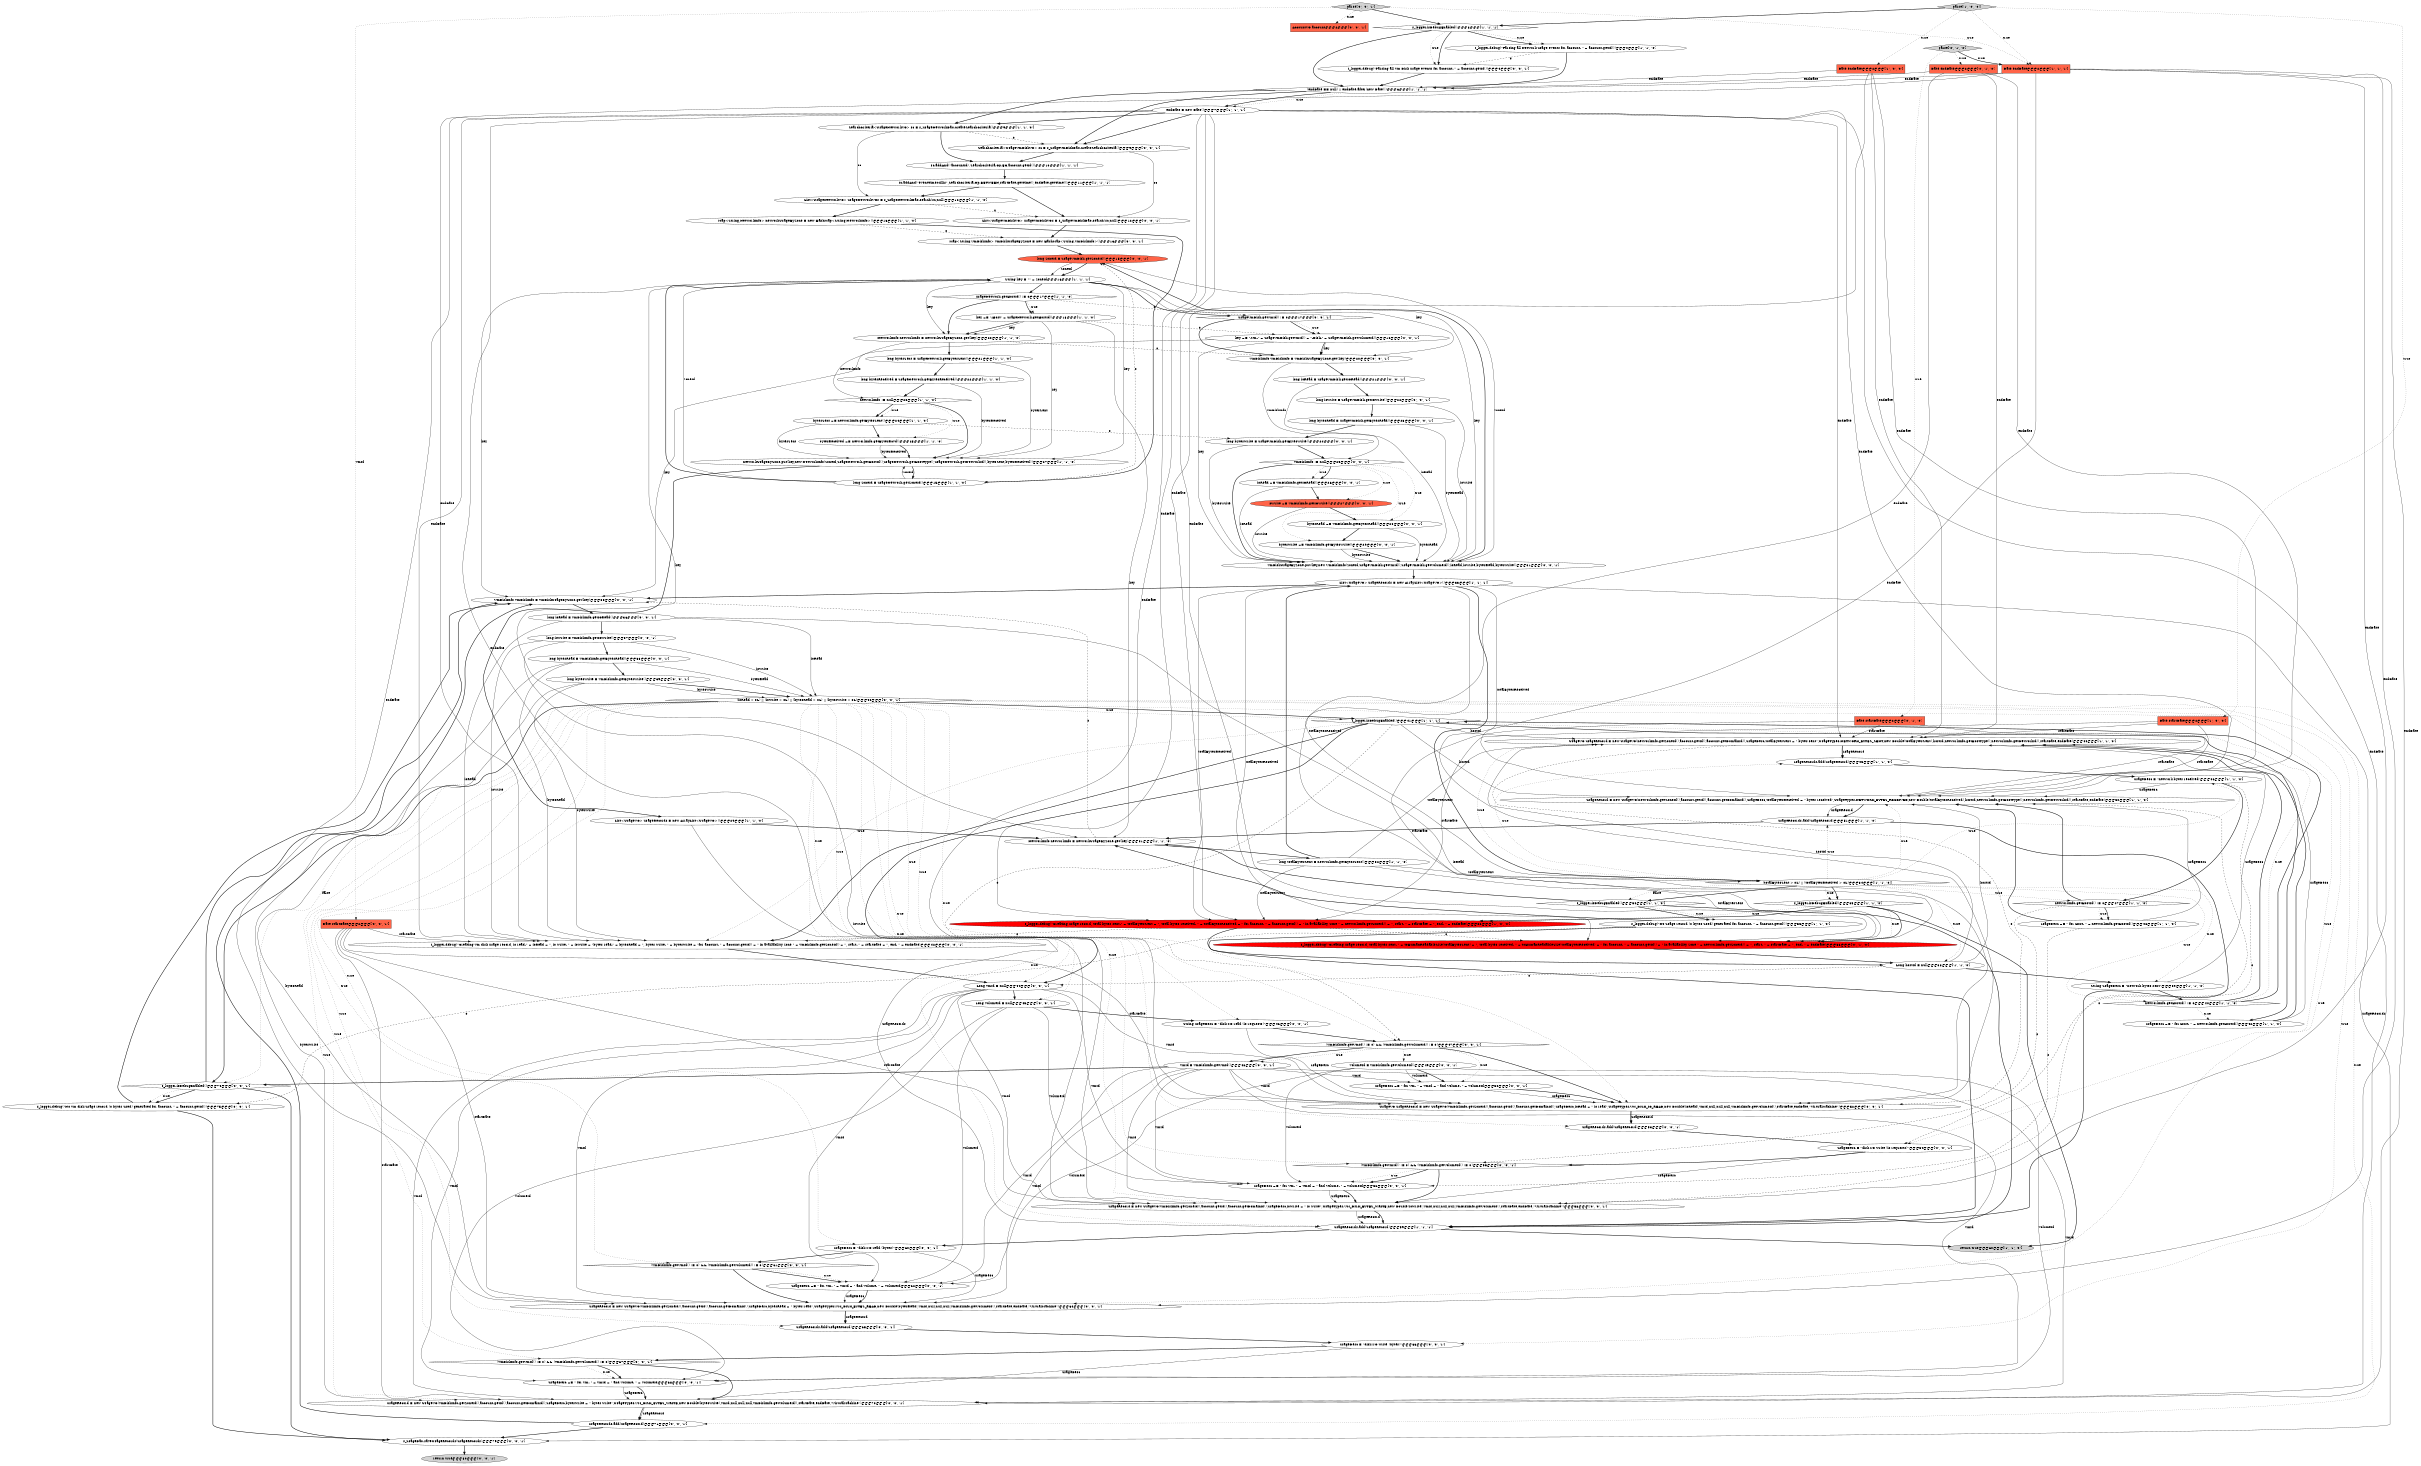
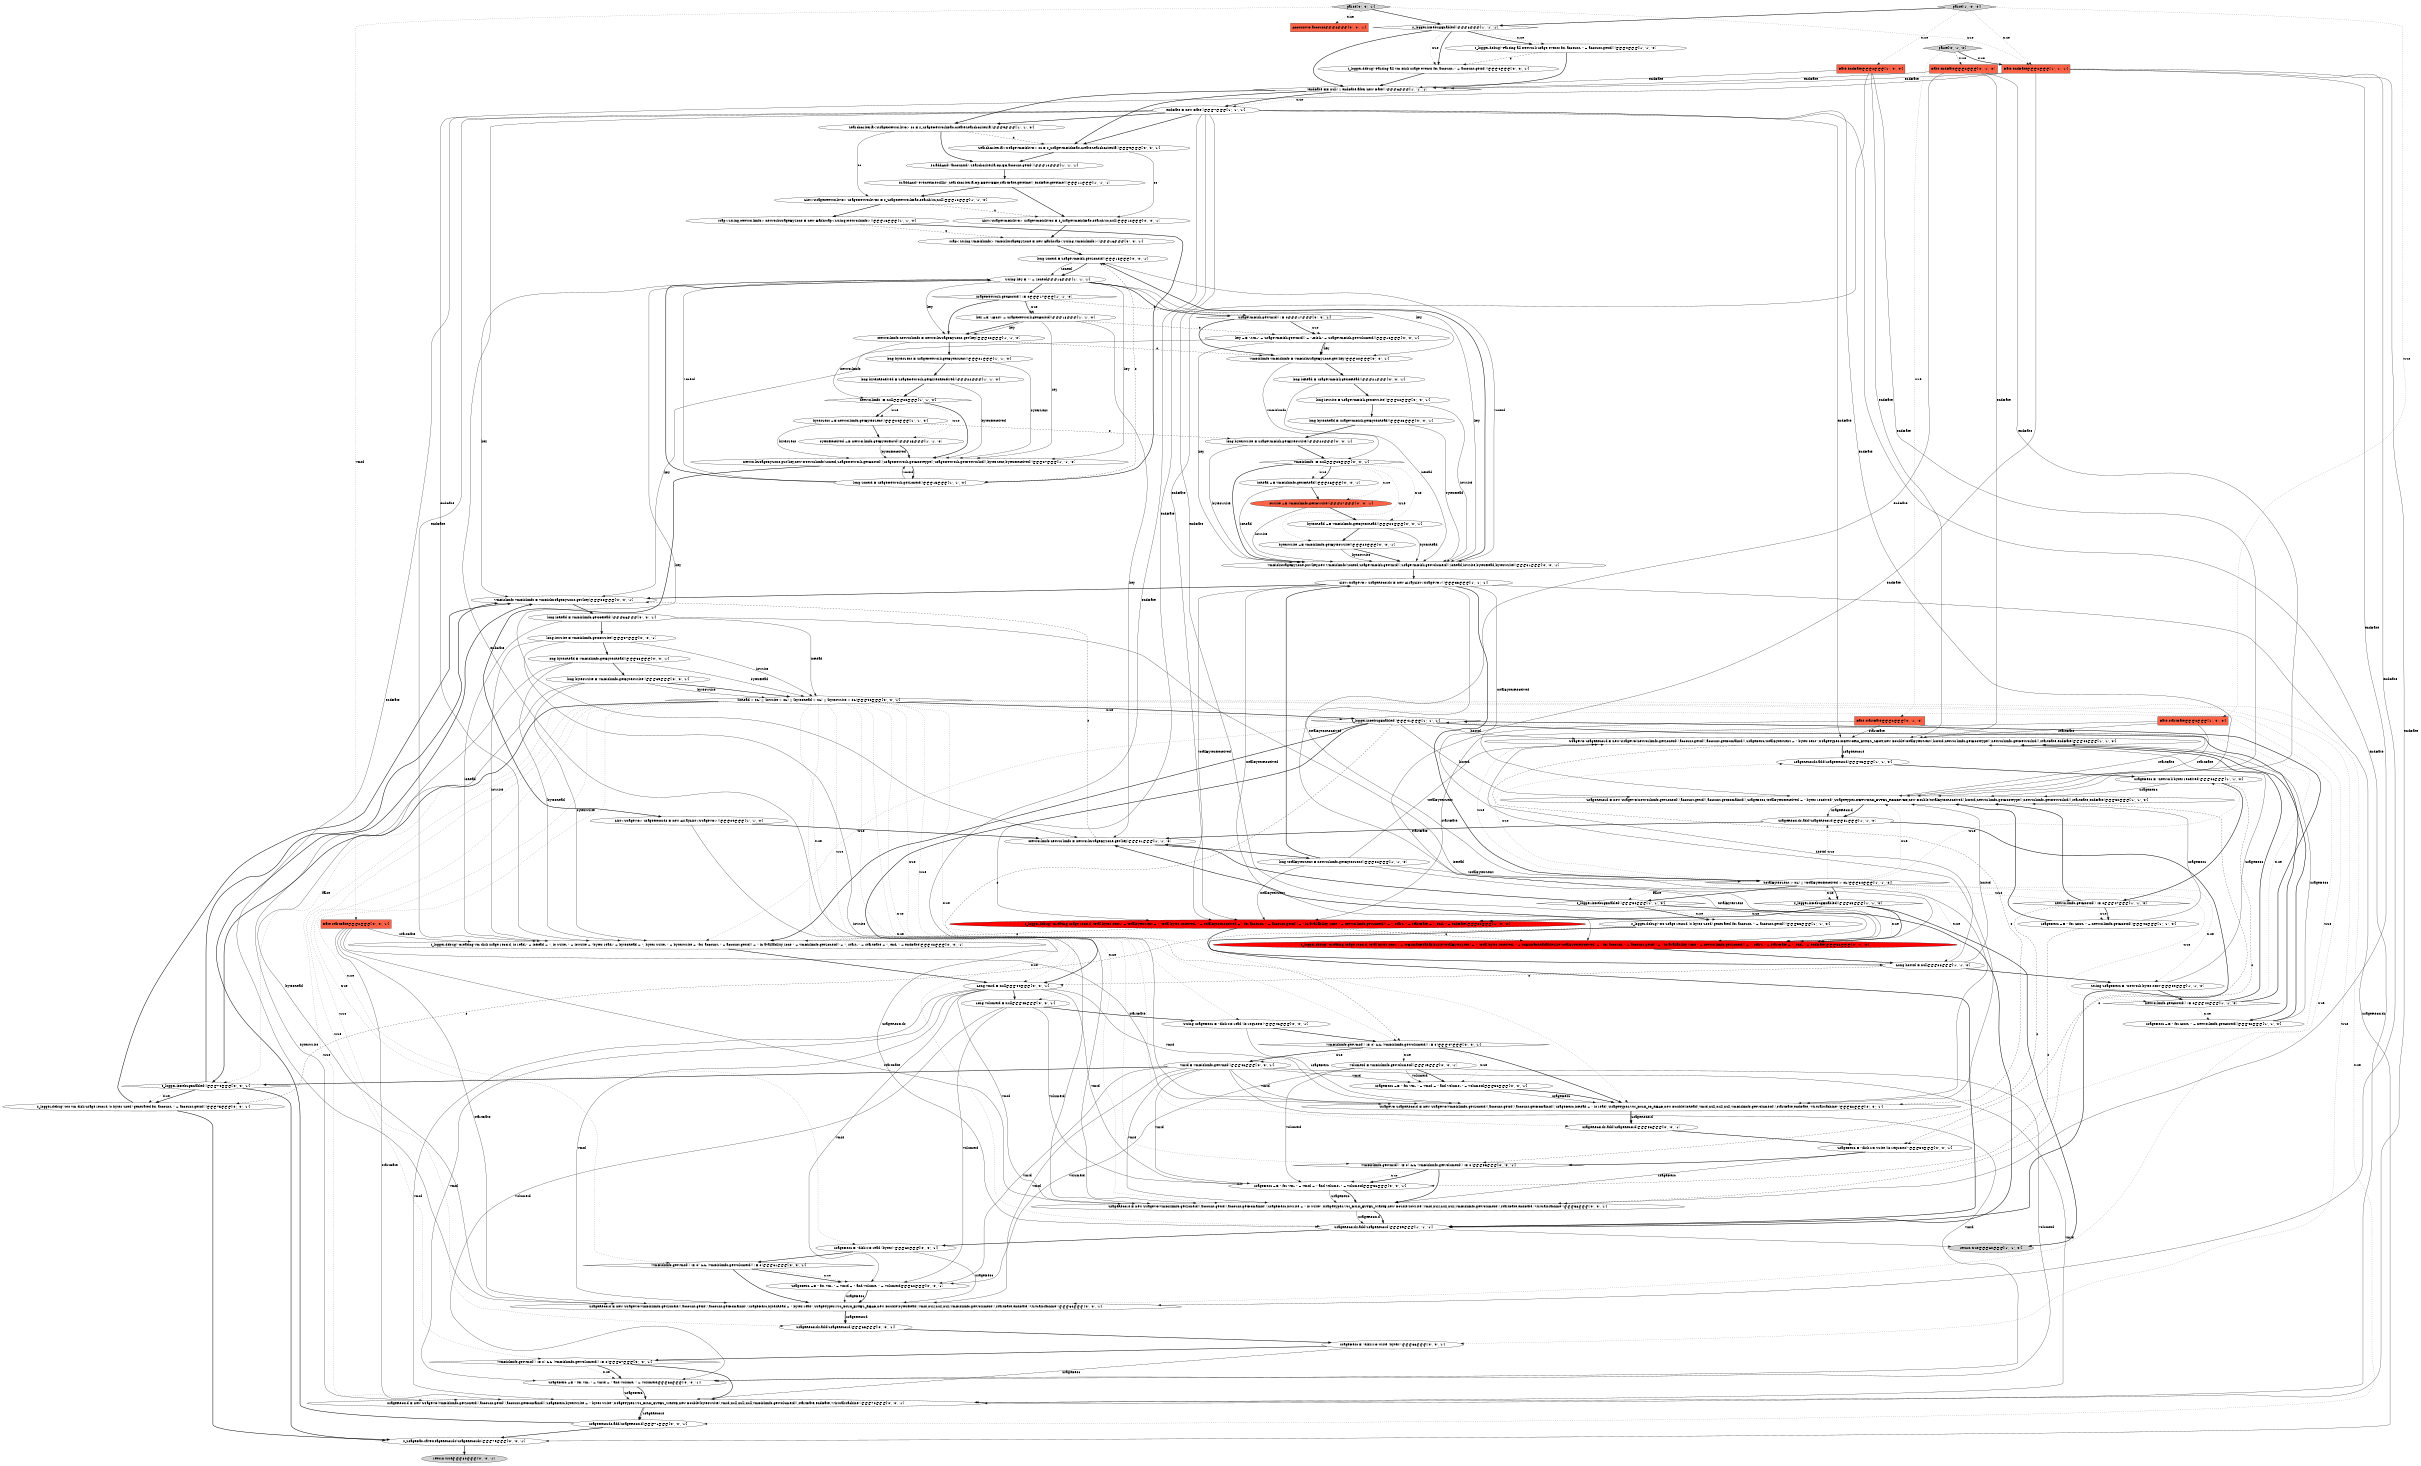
edge "parse['0', '1', '0']" -> "Date endDate@@@2@@@['0', '1', '0']": style dotted -> dashed
node "long zoneId = usageVmDisk.getZoneId()@@@15@@@['0', '0', '1']": fillcolor tomato -> white
edge "usageRecords.add(usageRecord)@@@59@@@['1', '1', '1']" -> "return true@@@60@@@['1', '1', '0']": style bold -> solid
